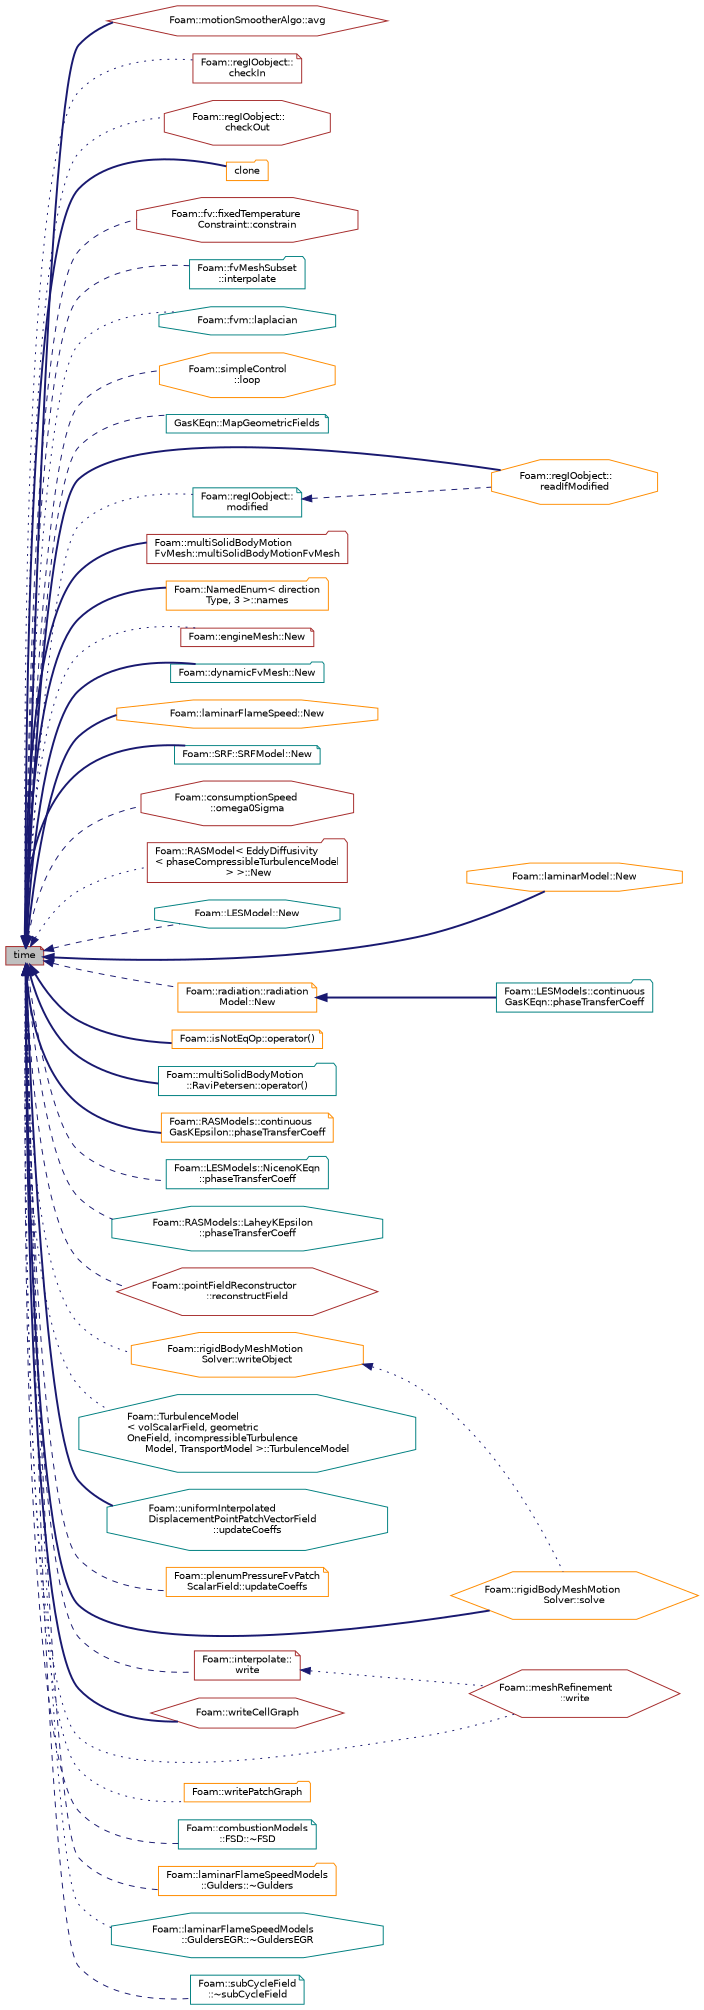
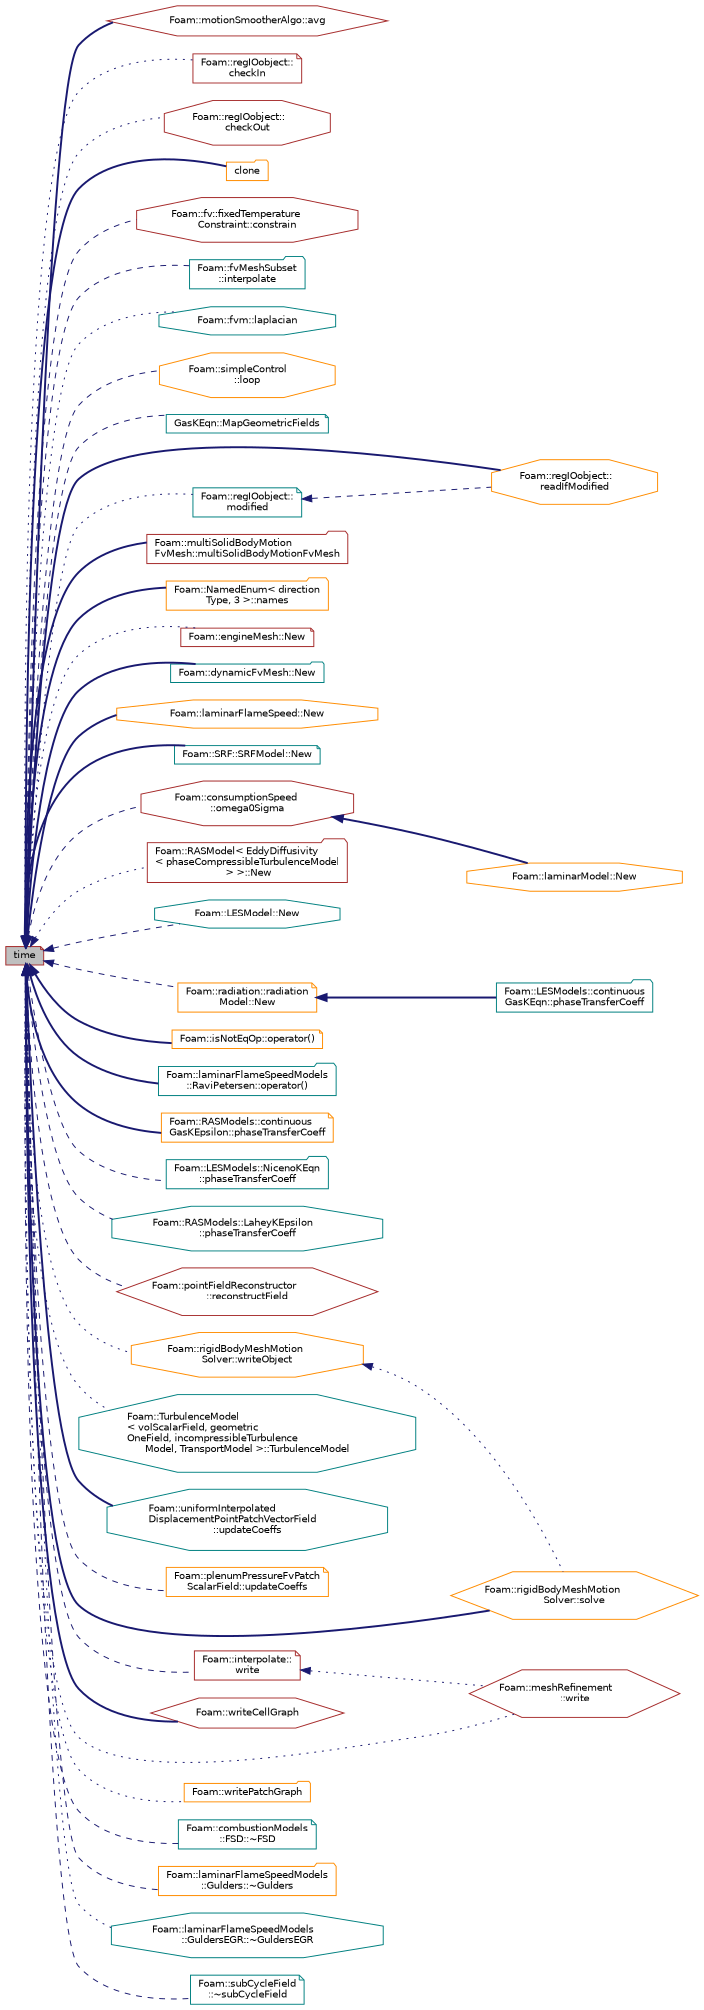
edge "Foam::laminarModel::New" -> "time": now "Foam::laminarModel::New" -> "Foam::consumptionSpeed ::omega0Sigma"
node "Foam::multiSolidBodyMotion ::RaviPetersen::operator()": label "Foam::multiSolidBodyMotion ::RaviPetersen::operator()" -> "Foam::laminarFlameSpeedModels ::RaviPetersen::operator()"
